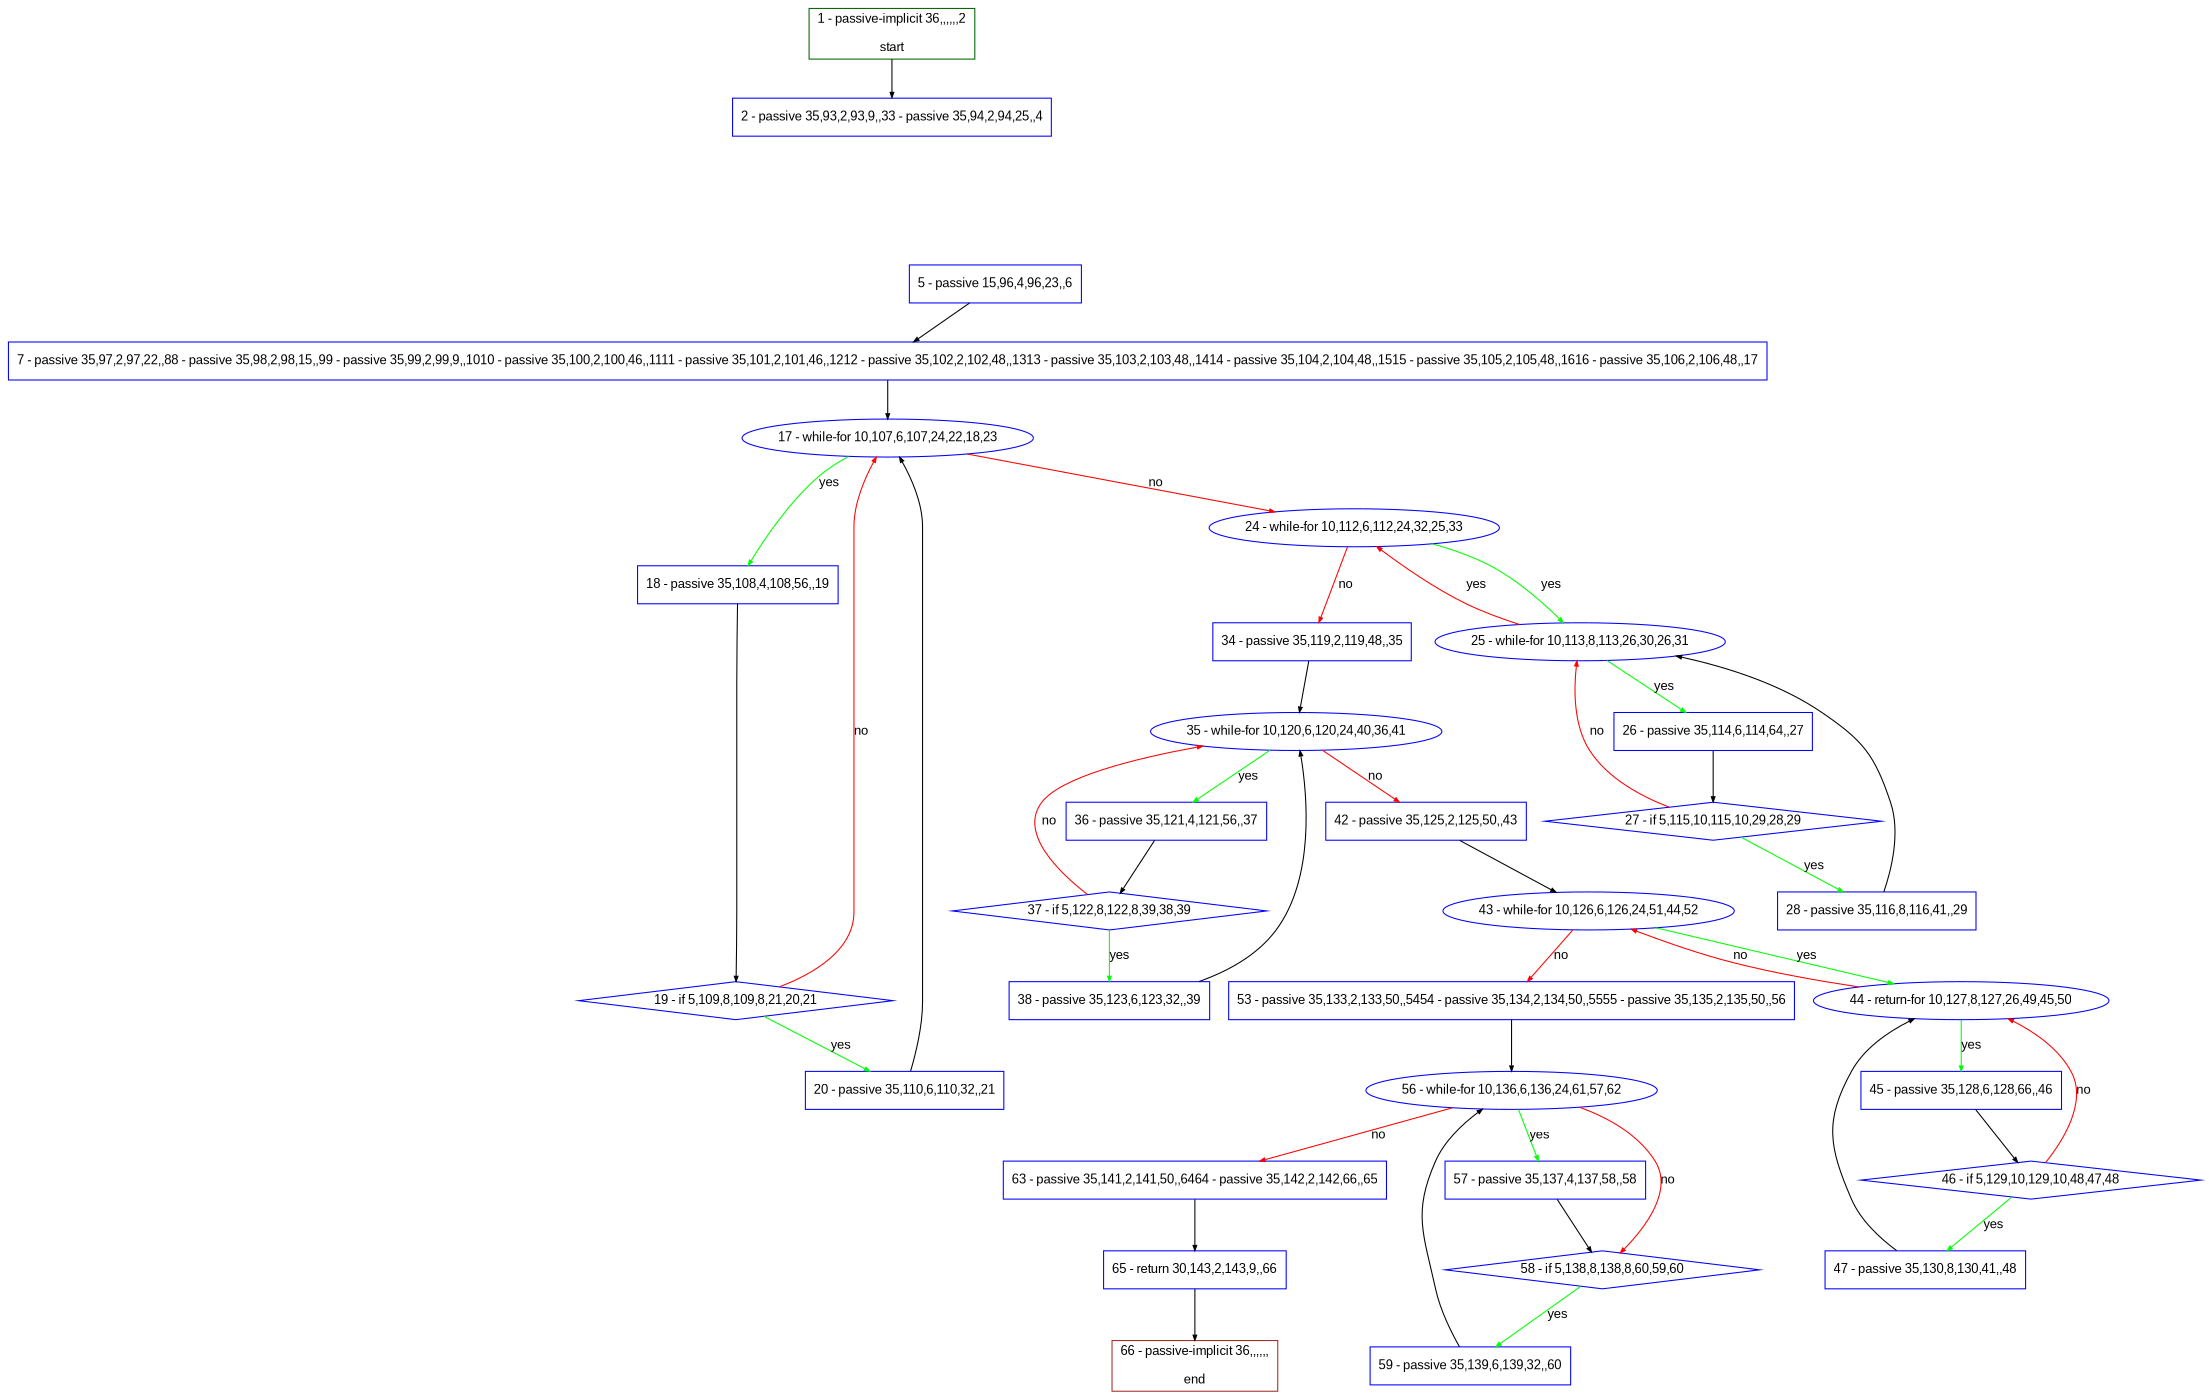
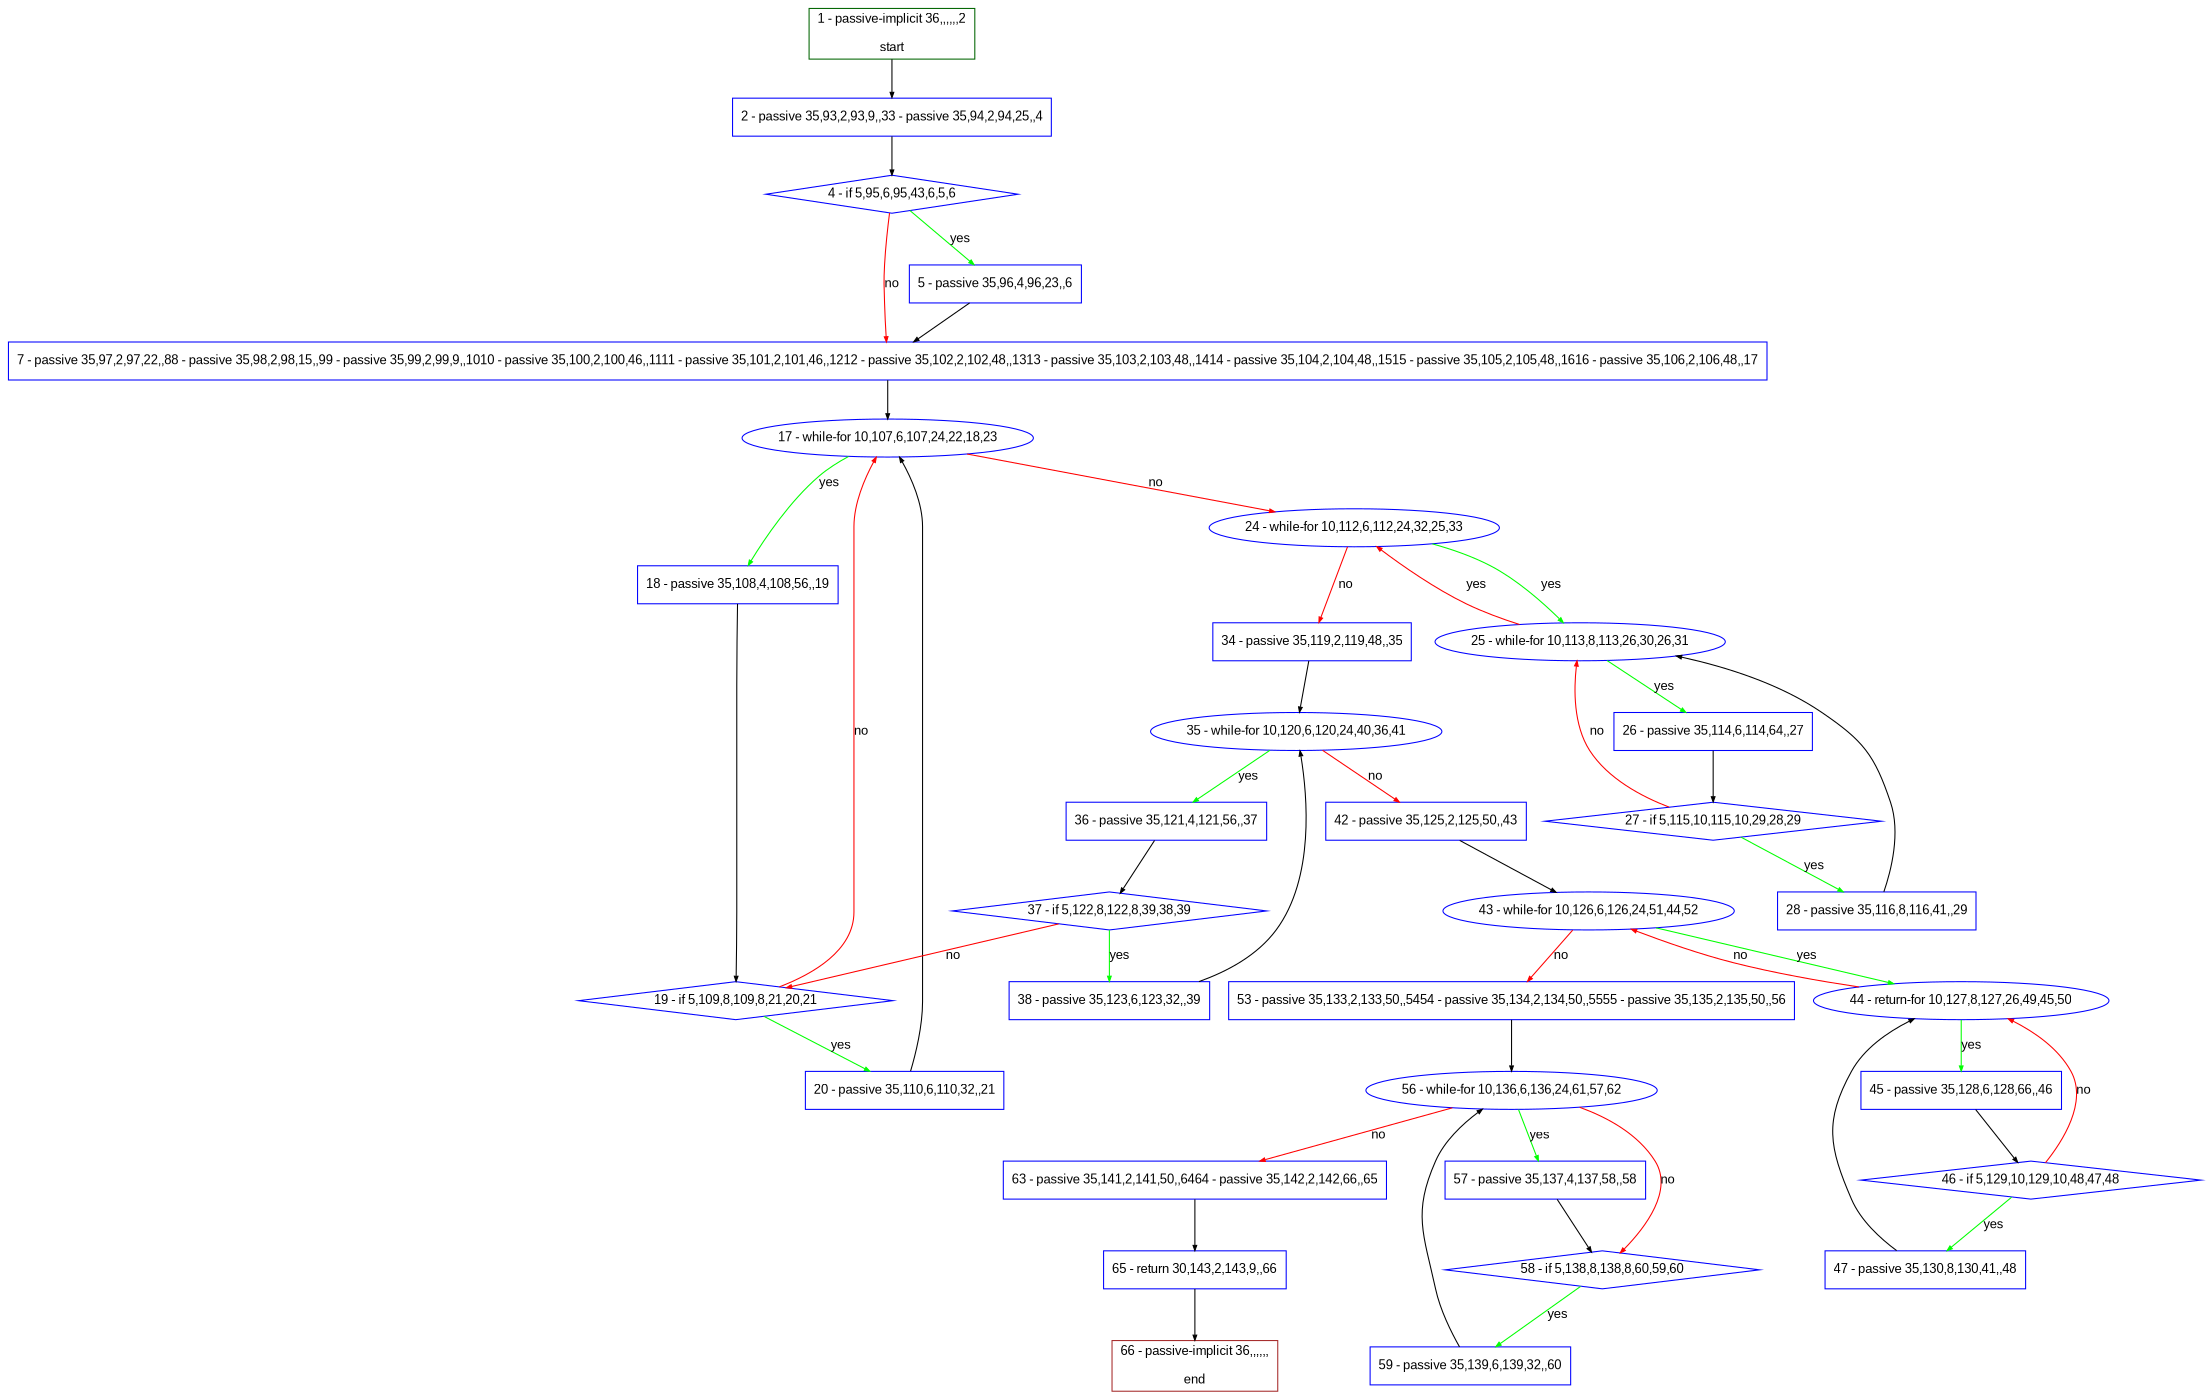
node "4 - if 5,95,6,95,43,6,5,6": added
node "5 - passive 15,96,4,96,23,,6": label "5 - passive 15,96,4,96,23,,6" -> "5 - passive 35,96,4,96,23,,6"
edge "37 - if 5,122,8,122,8,39,38,39" -> "35 - while-for 10,120,6,120,24,40,36,41": now "37 - if 5,122,8,122,8,39,38,39" -> "19 - if 5,109,8,109,8,21,20,21"
